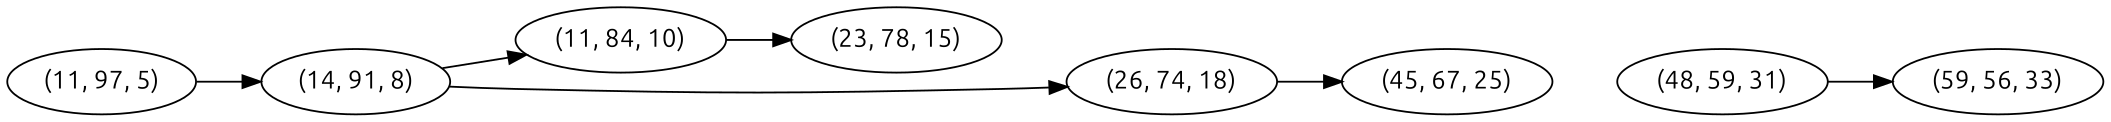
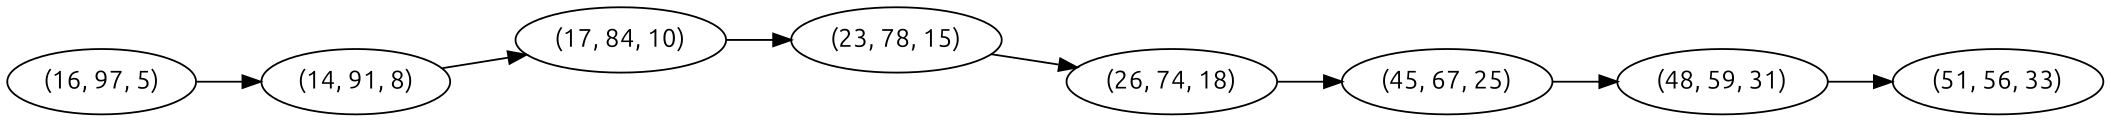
node "(11, 84, 10)": label "(11, 84, 10)" -> "(17, 84, 10)"
node "(11, 97, 5)": label "(11, 97, 5)" -> "(16, 97, 5)"
edge "(45, 67, 25)" -> "(48, 59, 31)": added
node "(59, 56, 33)": label "(59, 56, 33)" -> "(51, 56, 33)"
edge "(14, 91, 8)" -> "(26, 74, 18)": now "(23, 78, 15)" -> "(26, 74, 18)"
